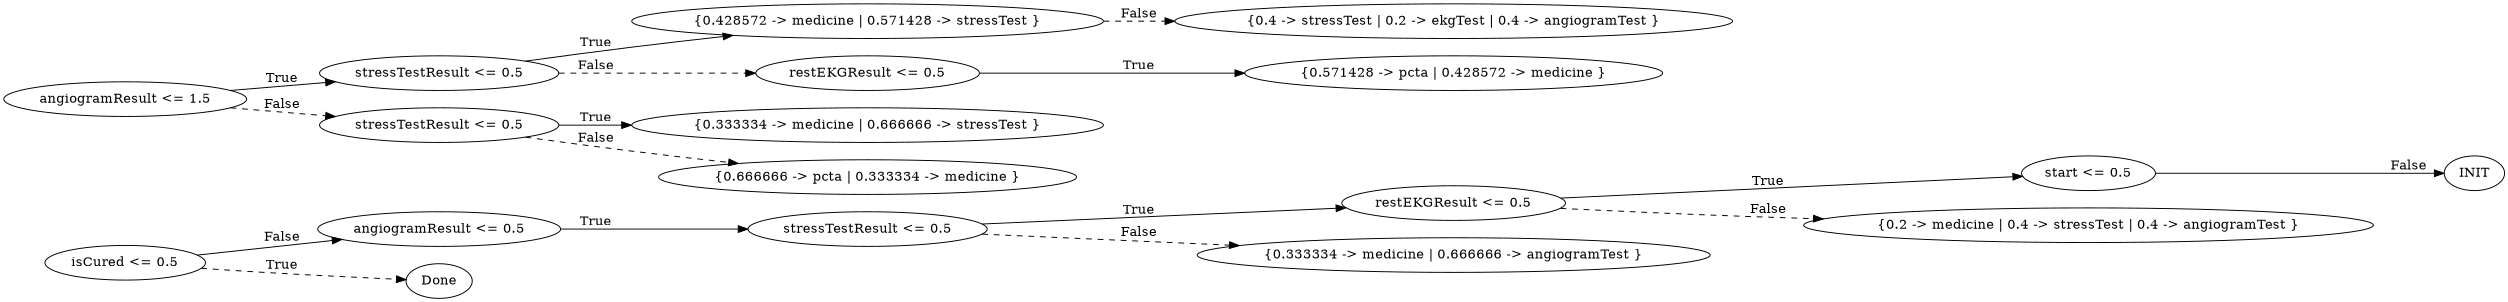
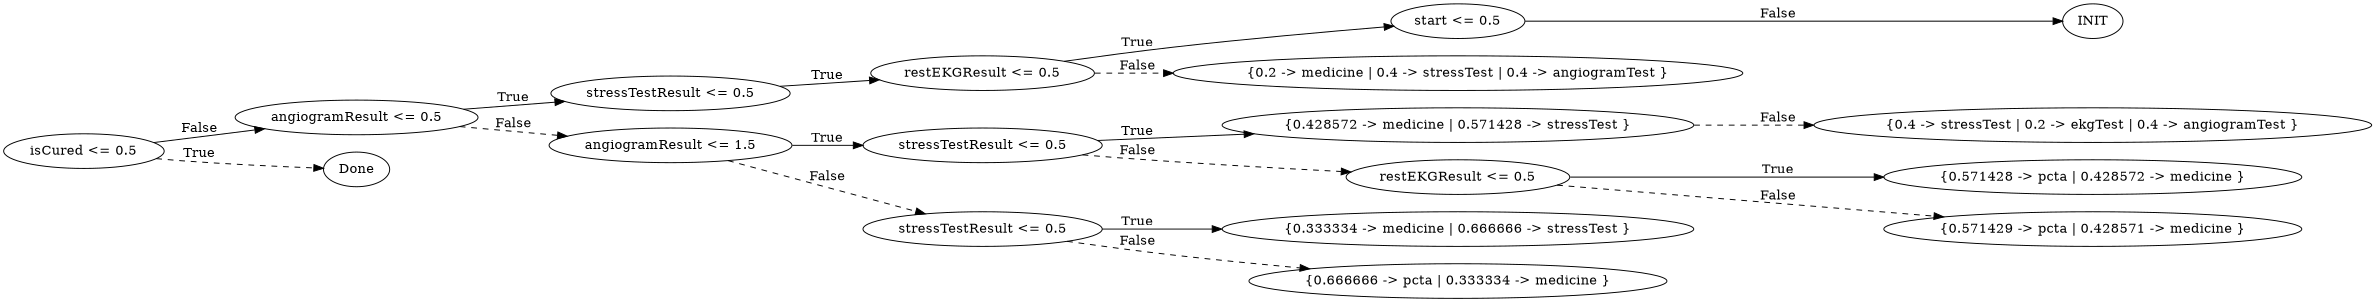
edge "angiogramResult <= 0.5" -> "angiogramResult <= 1.5": added, label "False"
node "{0.571429 -> pcta | 0.428571 -> medicine }": added
node "{0.333334 -> medicine | 0.666666 -> angiogramTest }": removed
